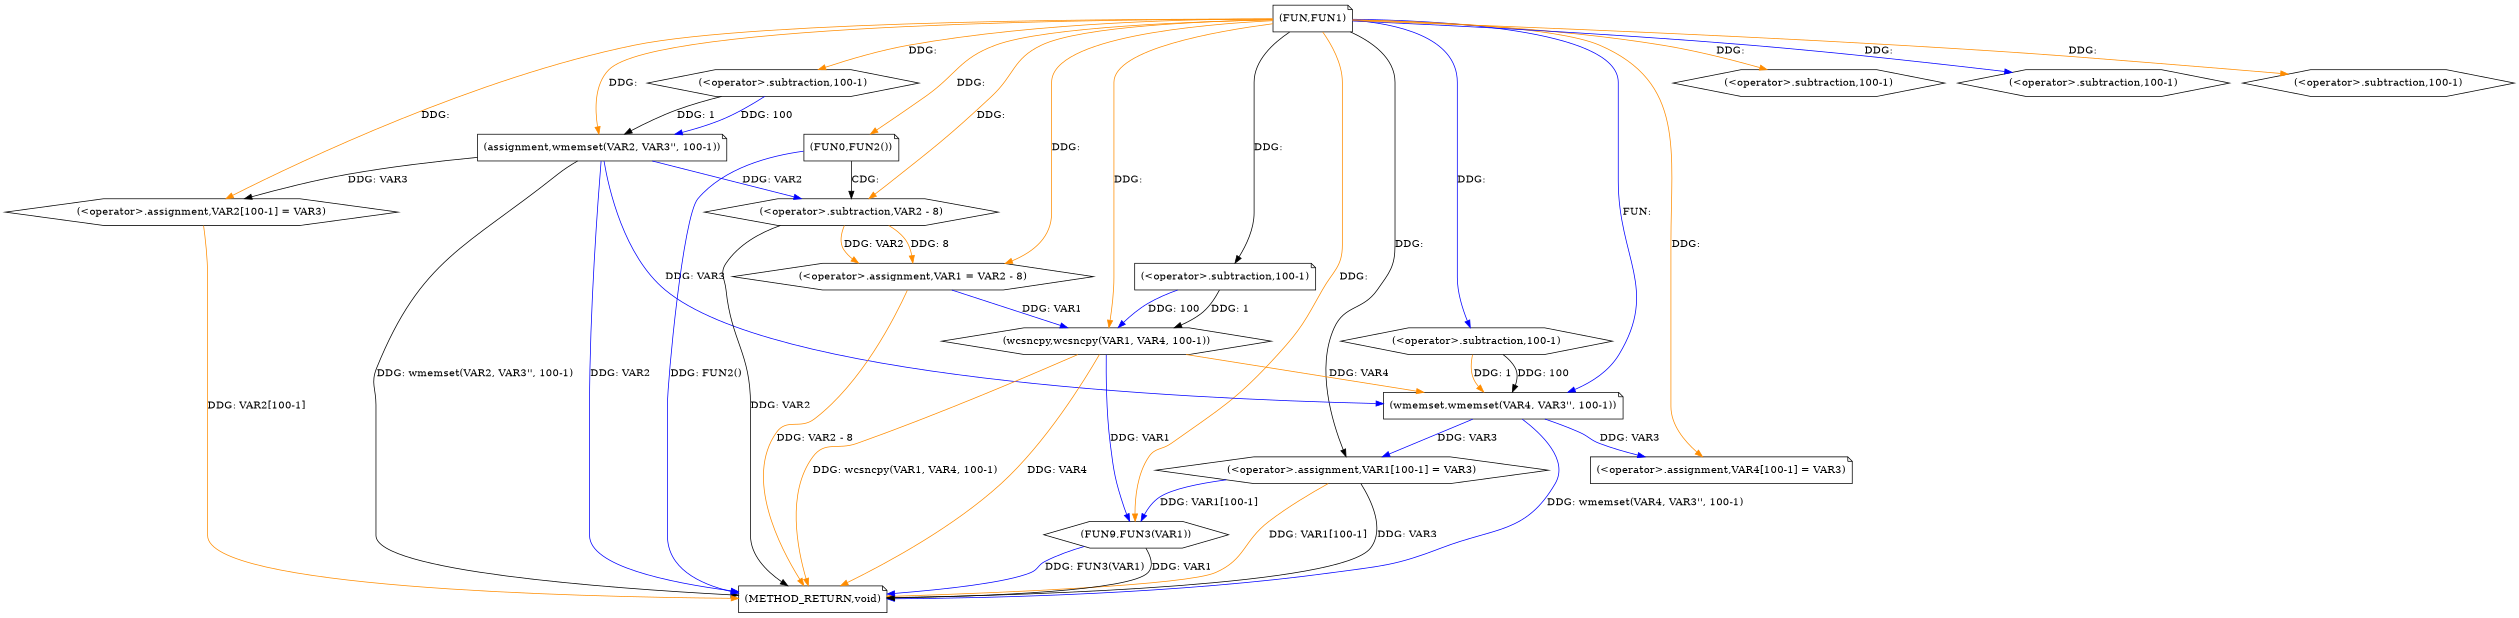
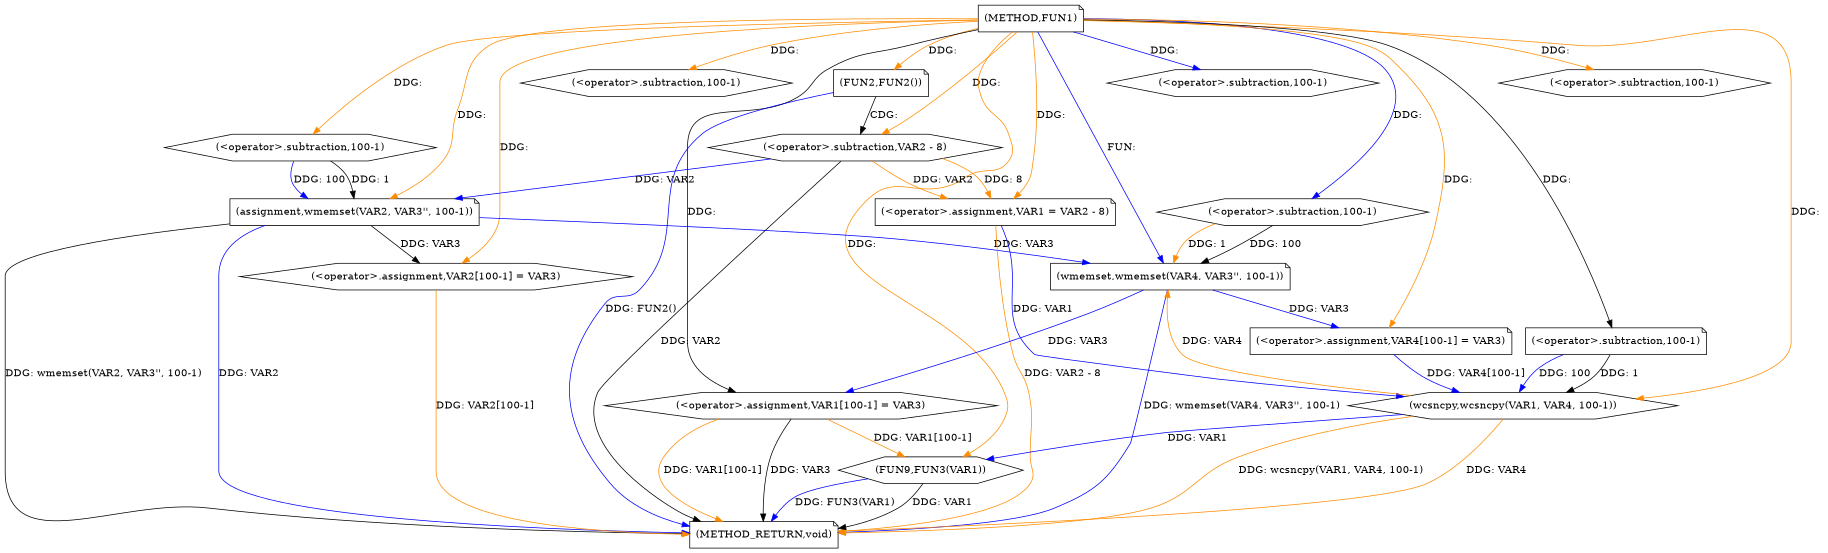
node "(FUN,FUN1)": label "(FUN,FUN1)" -> "(METHOD,FUN1)"
node "(FUN0,FUN2())": label "(FUN0,FUN2())" -> "(FUN2,FUN2())"
edge "(assignment,wmemset(VAR2, VAR3'', 100-1))" -> "(<operator>.subtraction,VAR2 - 8)": reversed
node "(<operator>.assignment,VAR1 = VAR2 - 8)": shape hexagon -> note
edge "(<operator>.assignment,VAR4[100-1] = VAR3)" -> "(wcsncpy,wcsncpy(VAR1, VAR4, 100-1))": added, label "DDG: VAR4[100-1]"
edge "(<operator>.assignment,VAR1[100-1] = VAR3)" -> "(FUN9,FUN3(VAR1))": color blue -> darkorange
